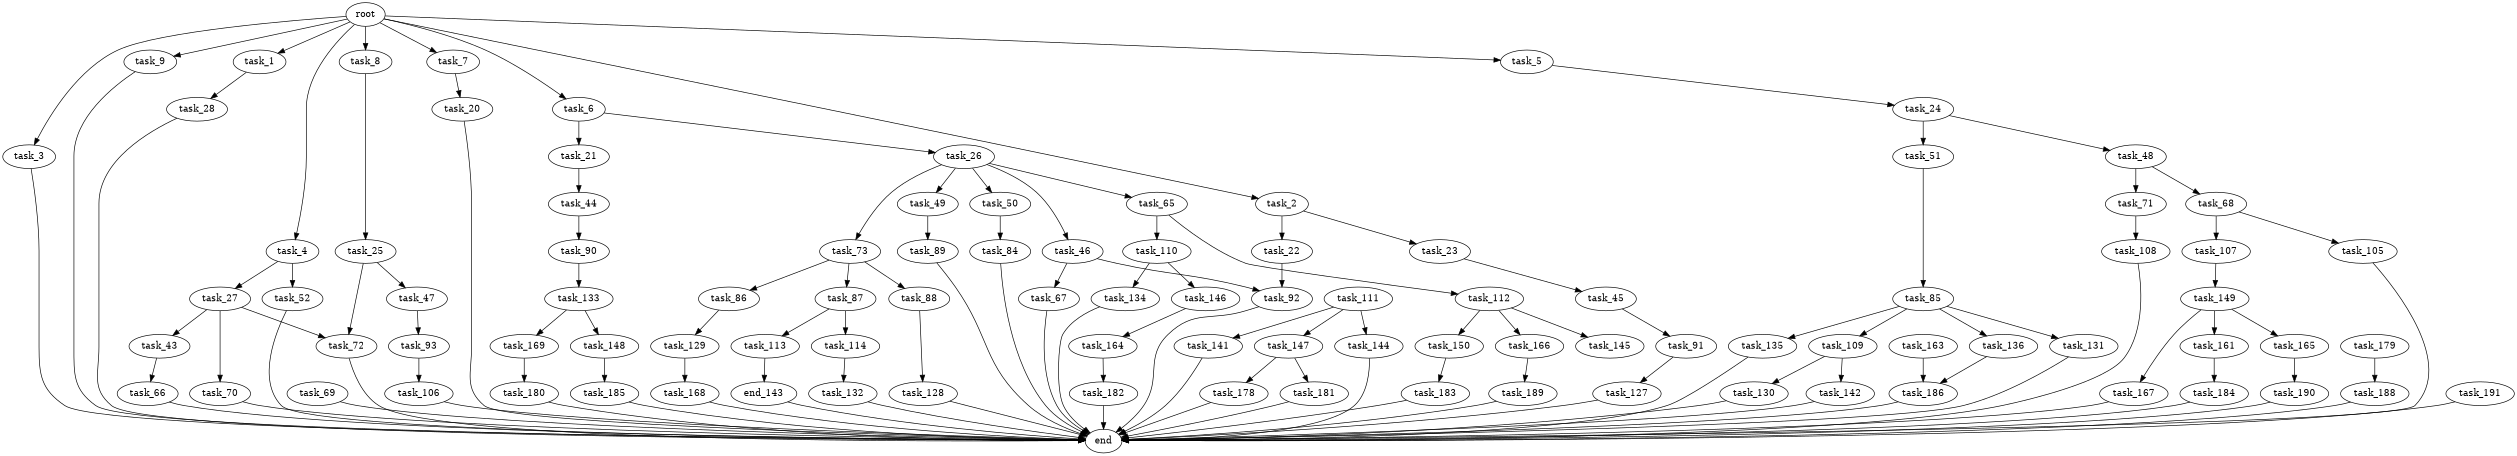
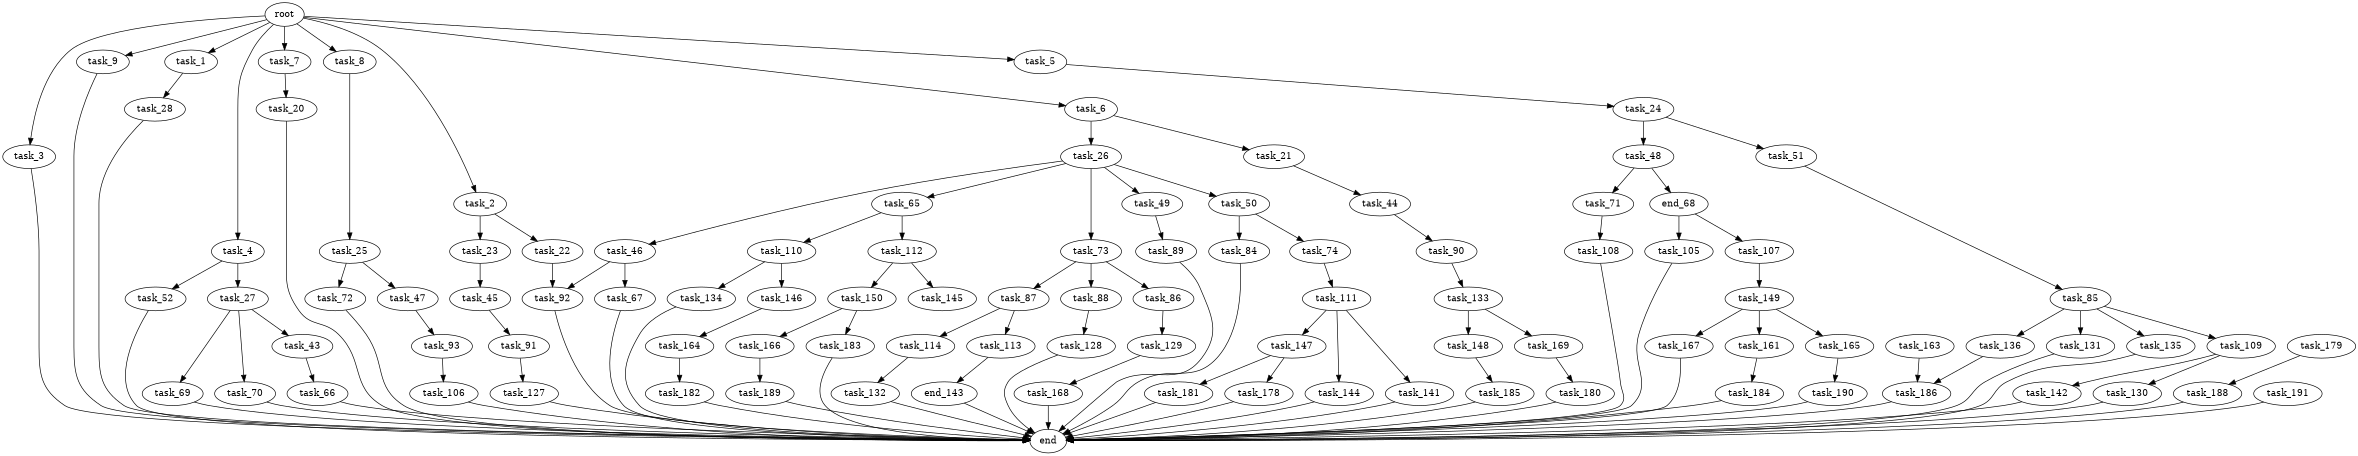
node "task_68": label "task_68" -> "end_68"
node "task_74": added
edge "task_27" -> "task_72": now "task_27" -> "task_69"
edge "task_112" -> "task_166": now "task_150" -> "task_166"
